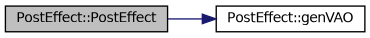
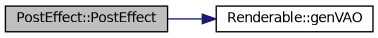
node "PostEffect::genVAO": label "PostEffect::genVAO" -> "Renderable::genVAO"
